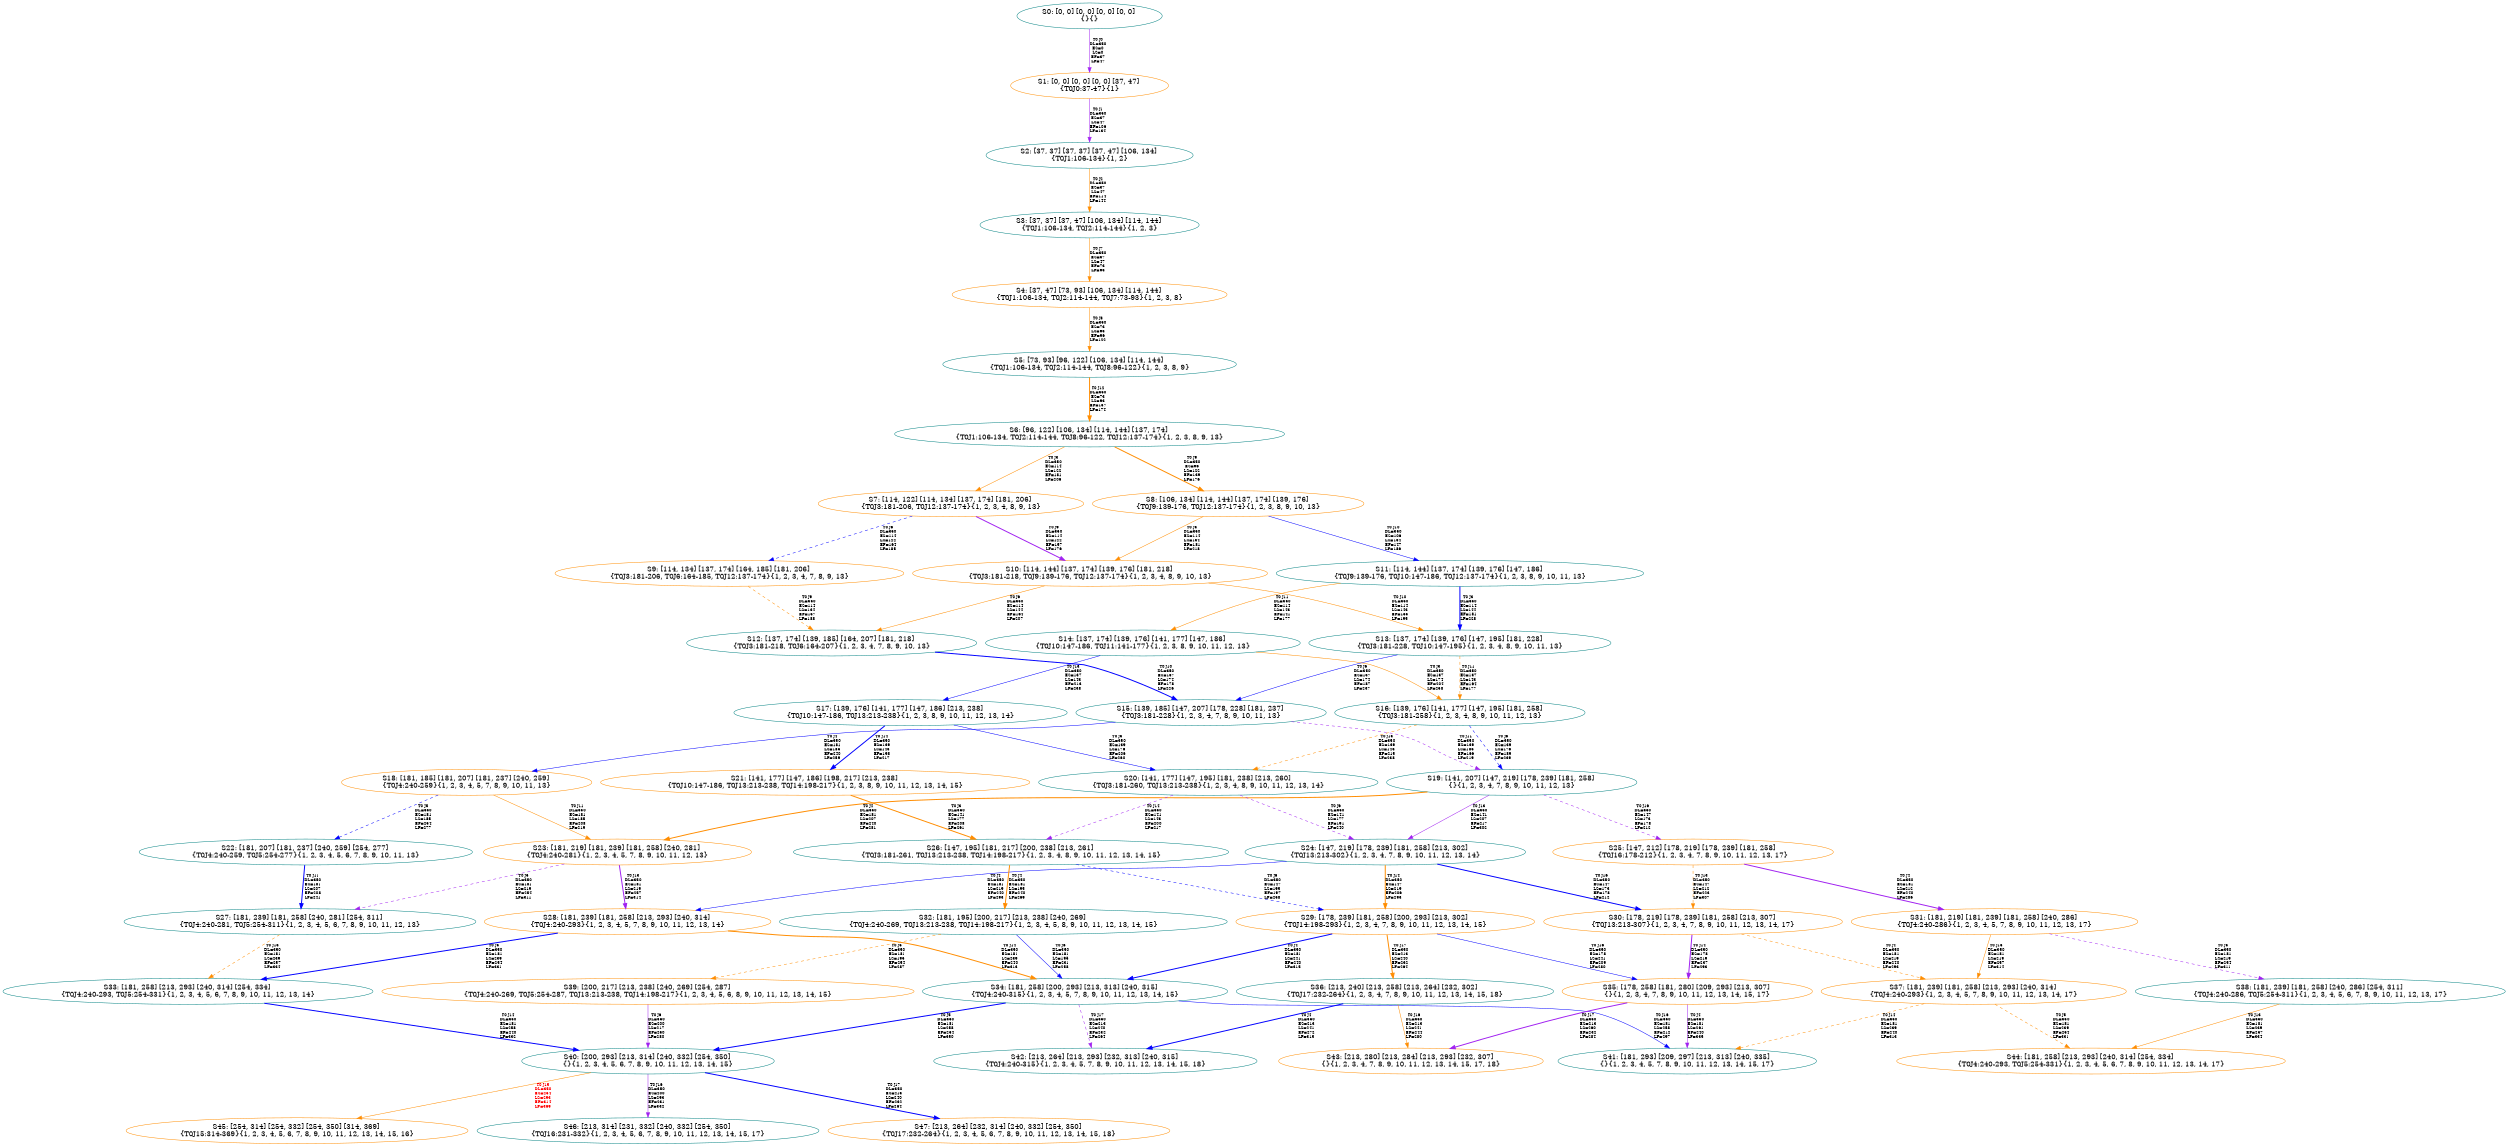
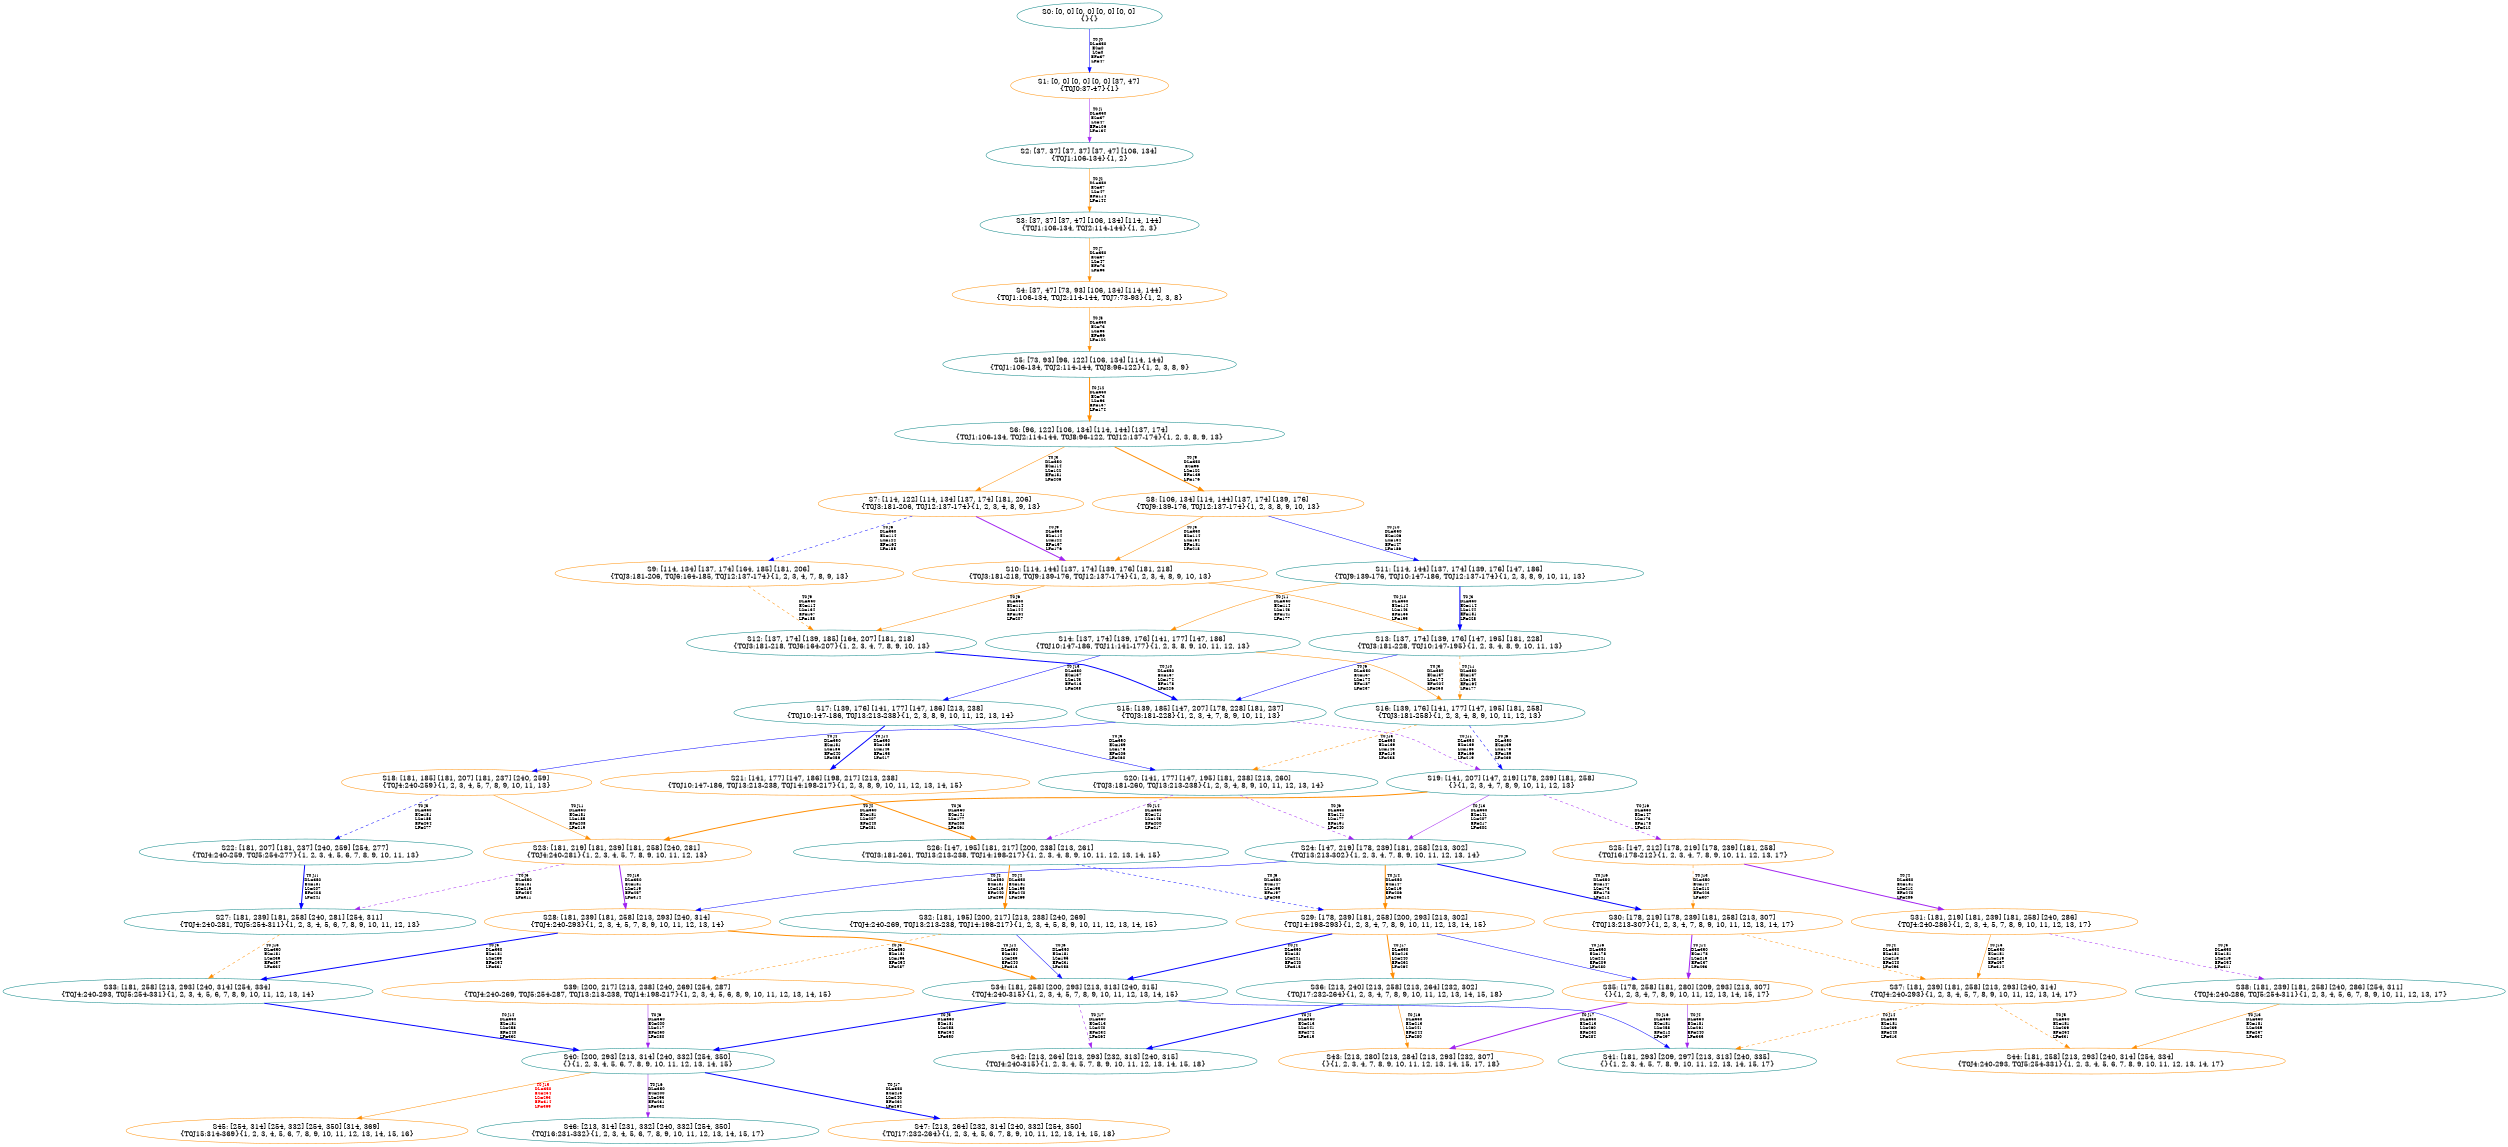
edge "S0: [0, 0] [0, 0] [0, 0] [0, 0] {}{}" -> "S1: [0, 0] [0, 0] [0, 0] [37, 47] {T0J0:37-47}{1}": color purple -> blue
